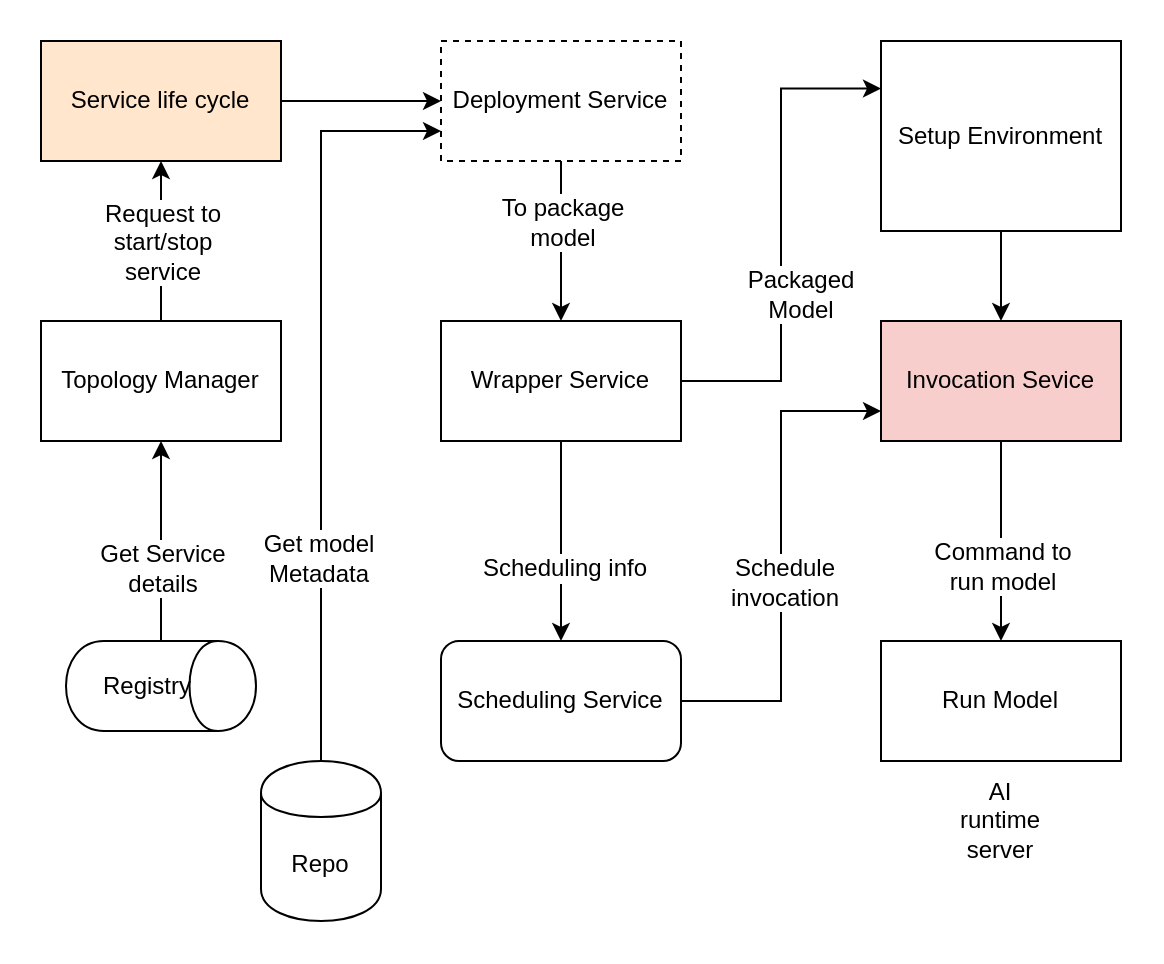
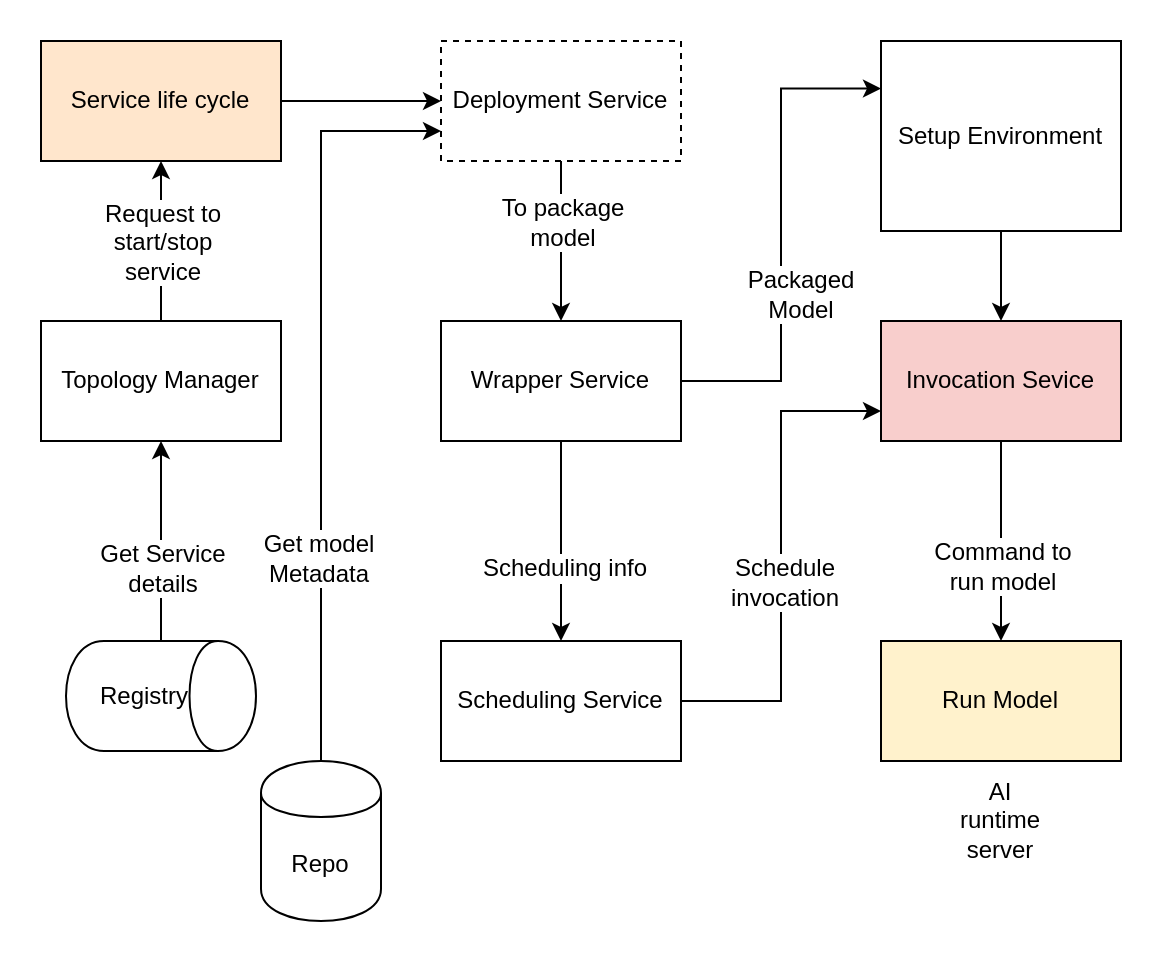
node "Registry": size 190x90 -> 190x110
node "Scheduling Service": shape rounded rectangle -> rectangle
node "Run Model": fillcolor #ffffff -> #fff2cc
